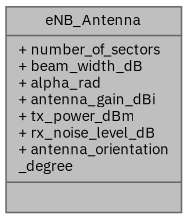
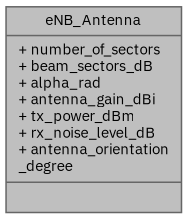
node "eNB_Antenna": text "+ beam_width_dB" -> "+ beam_sectors_dB"
